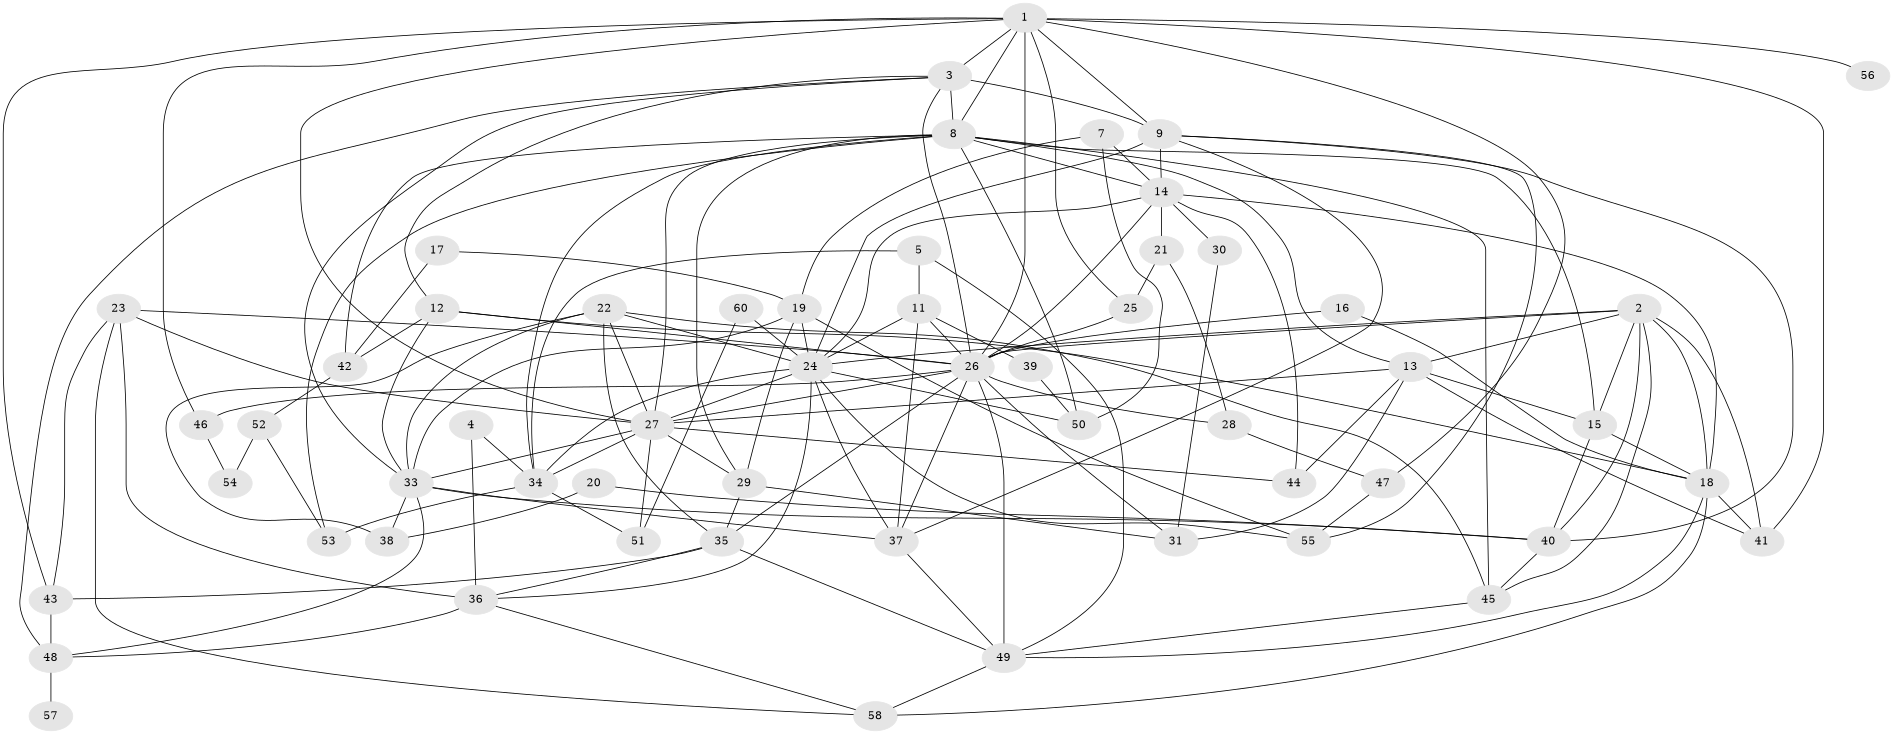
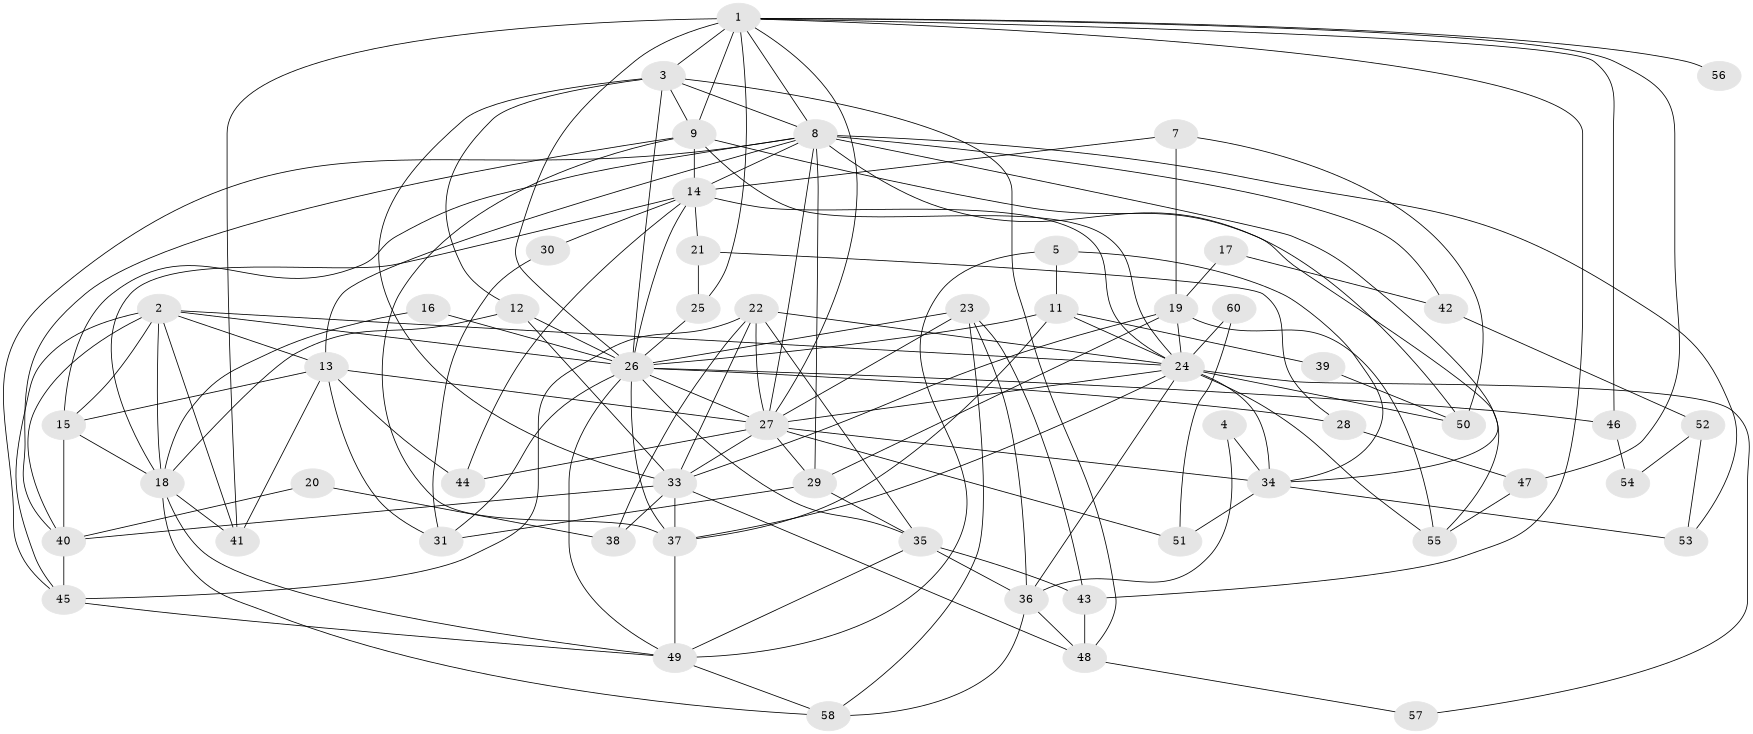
edge "12" -- "42": removed
edge "24" -- "57": added
